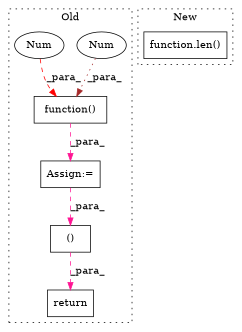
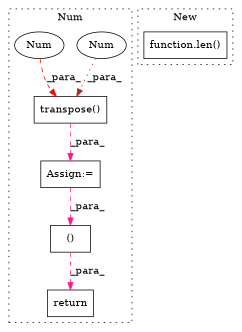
cluster "Old": label "Old" -> "Num"
node "function()": label "function()" -> "transpose()"
